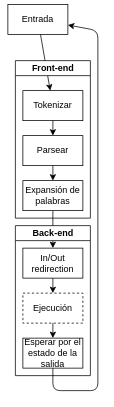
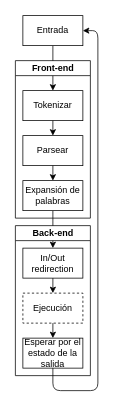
node "Entrada": moved (38, 19) -> (53, 30)
